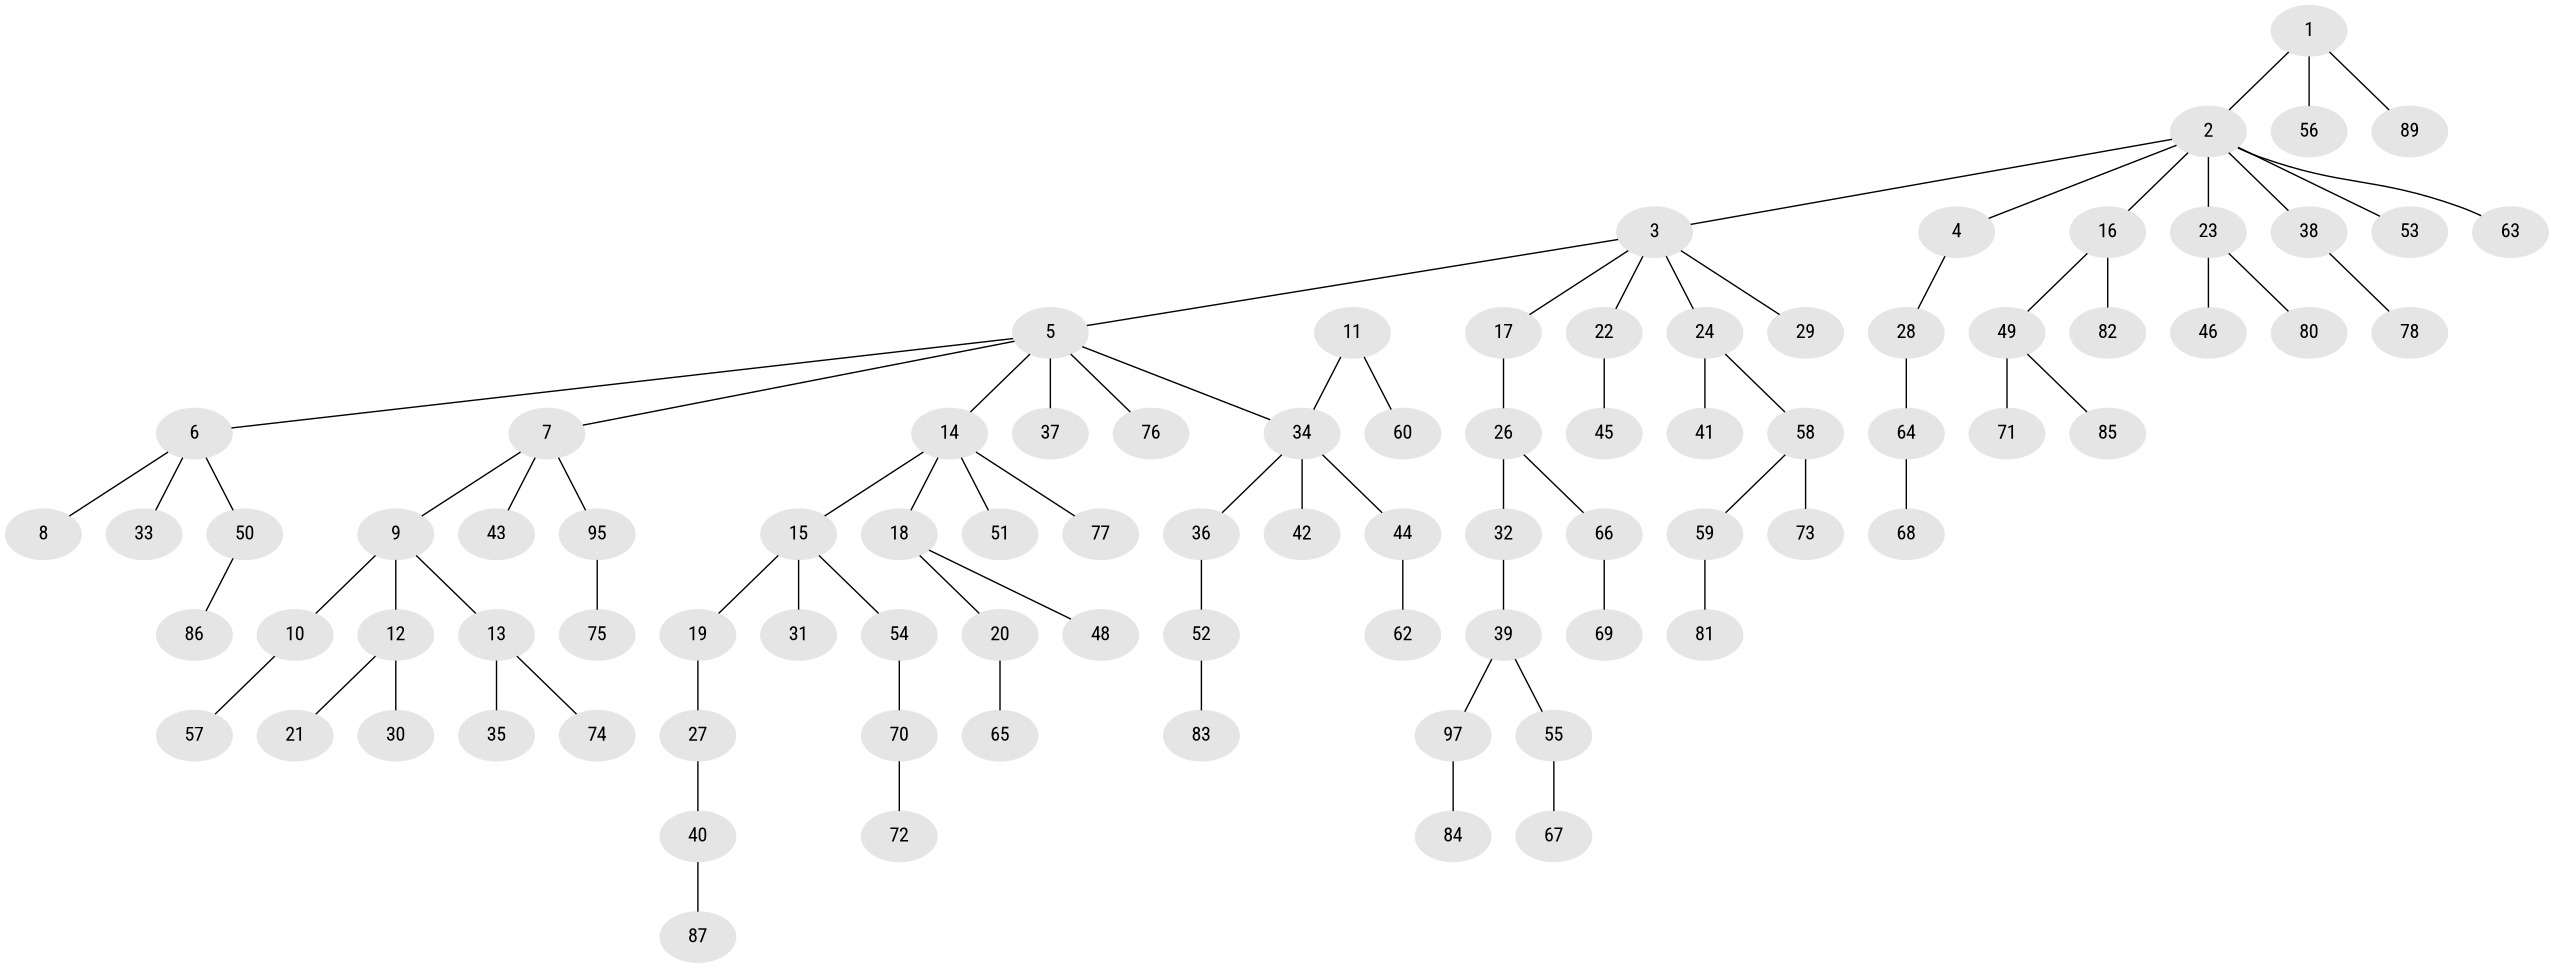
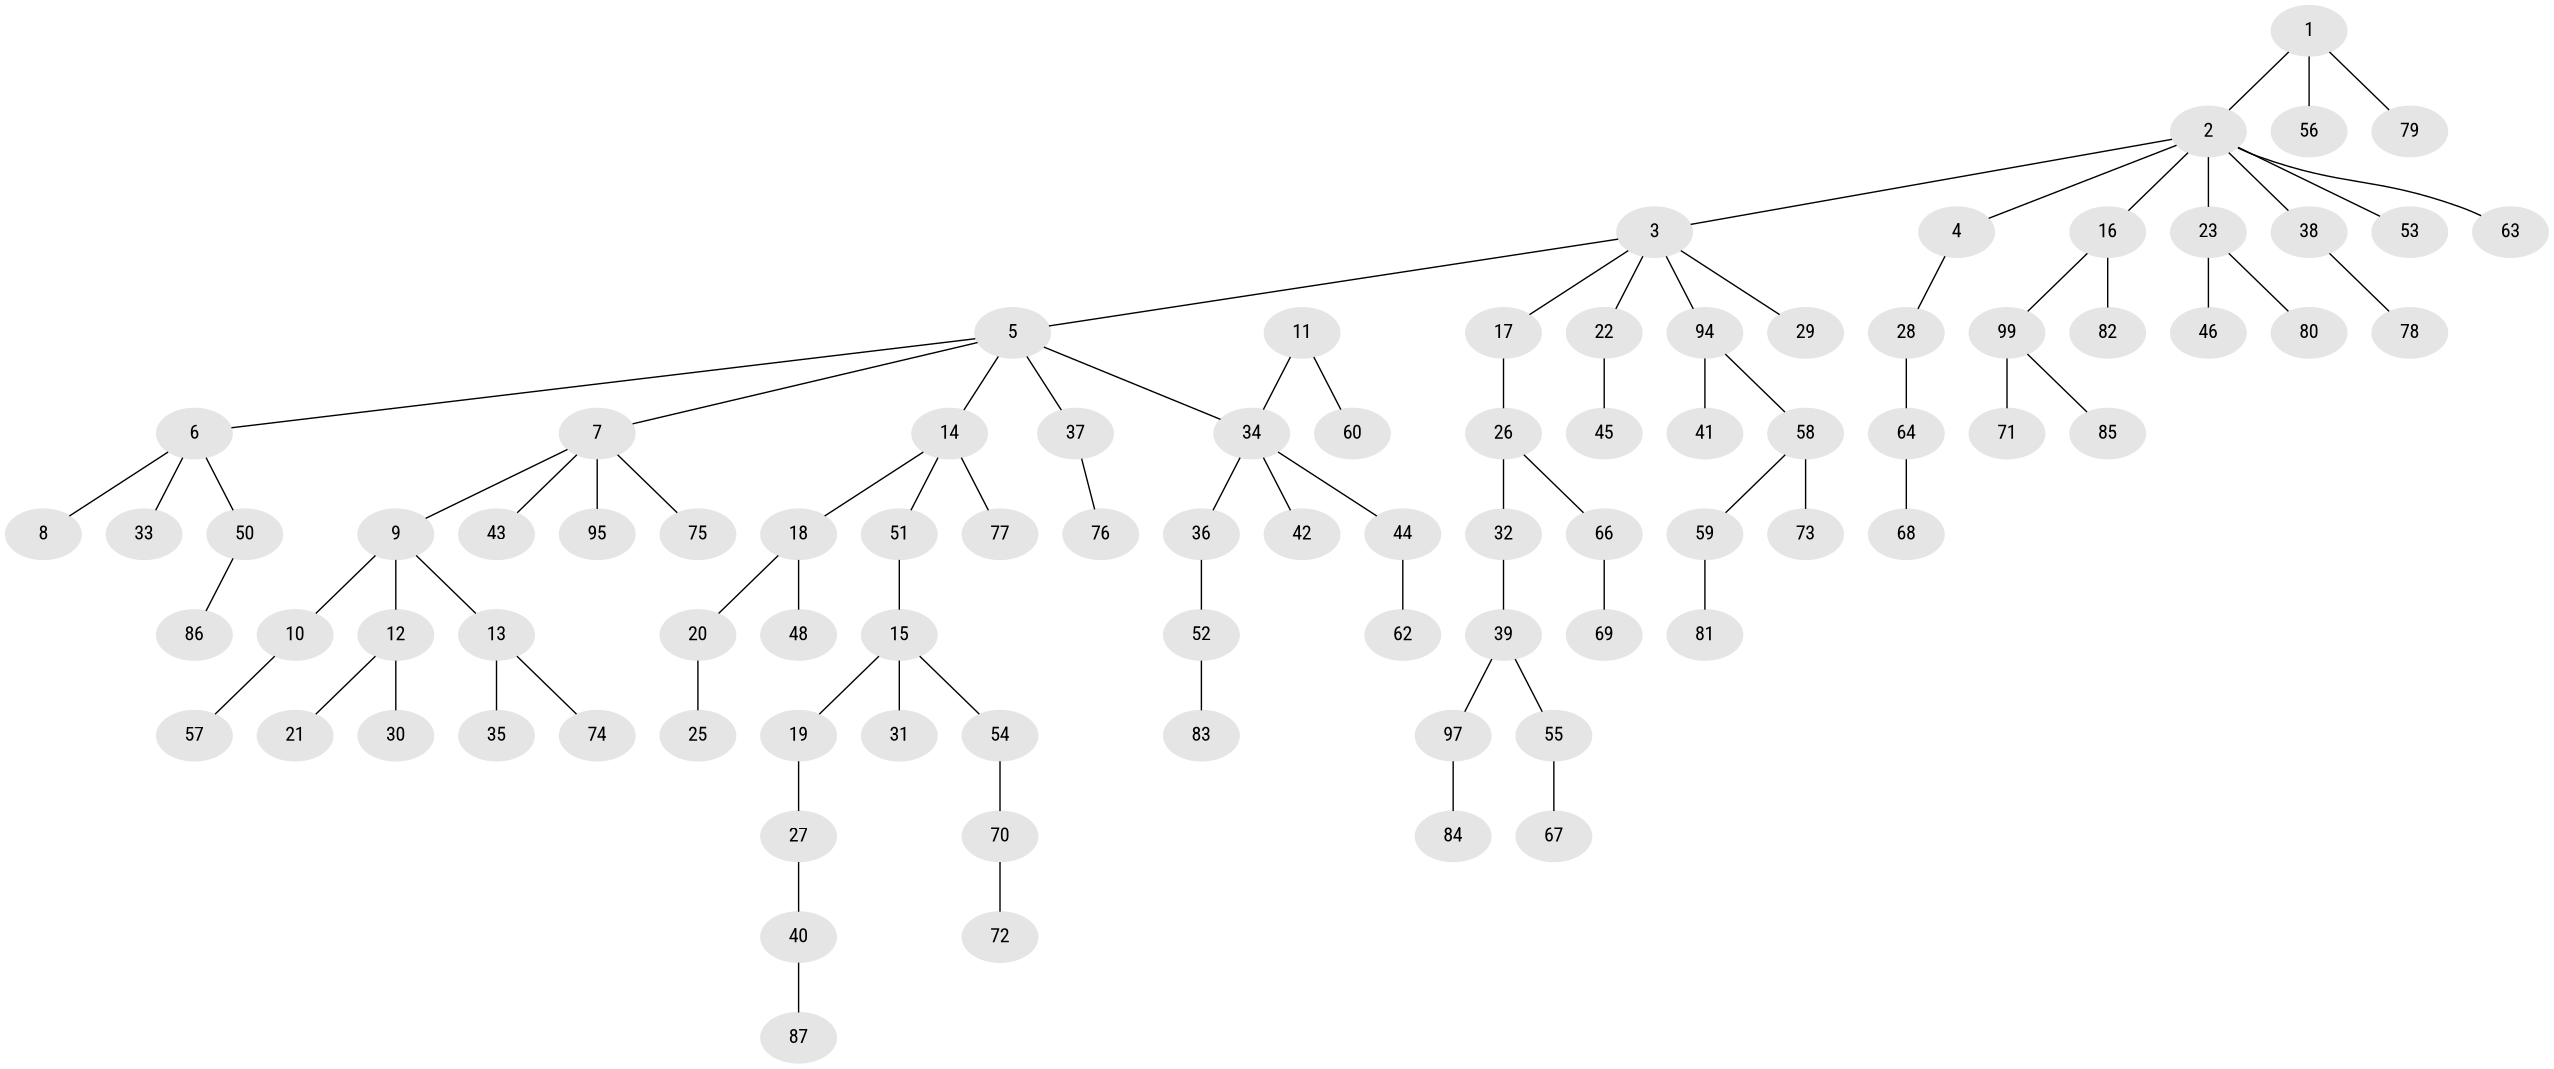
node "89": label "89" -> "79"
node "24": label "24" -> "94"
node "49": label "49" -> "99"
edge "5" -- "76": now "37" -- "76"
edge "14" -- "15": now "51" -- "15"
edge "95" -- "75": now "7" -- "75"
node "65": label "65" -> "25"
